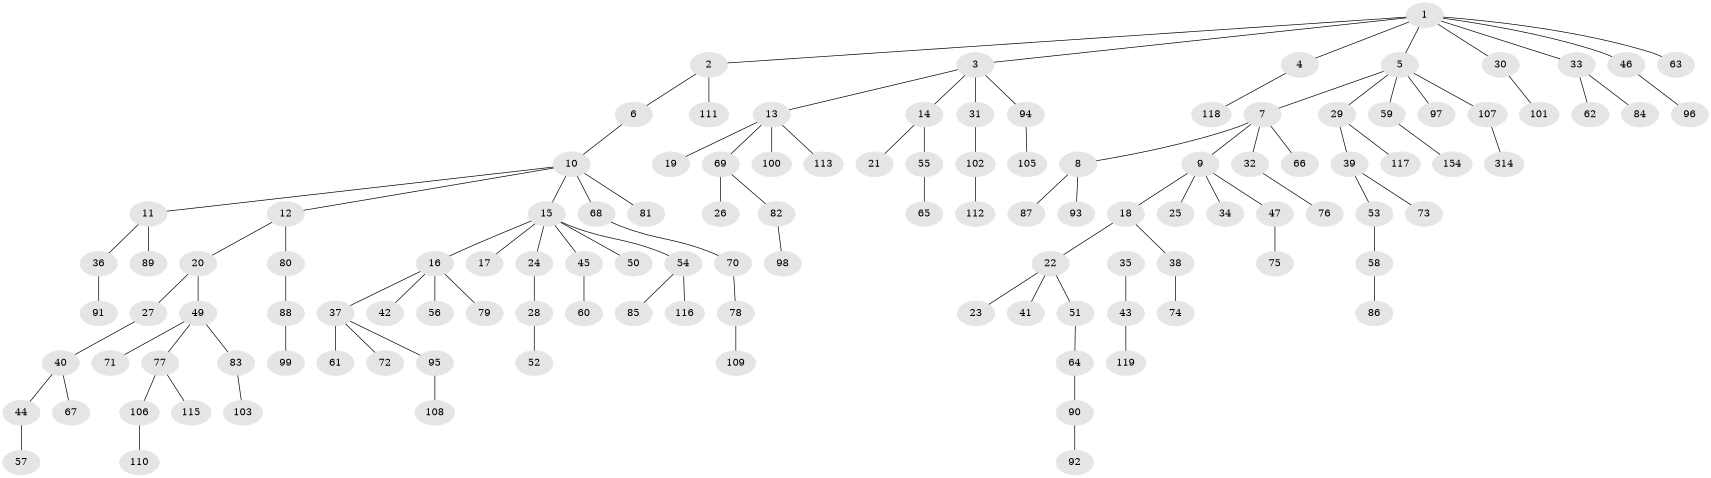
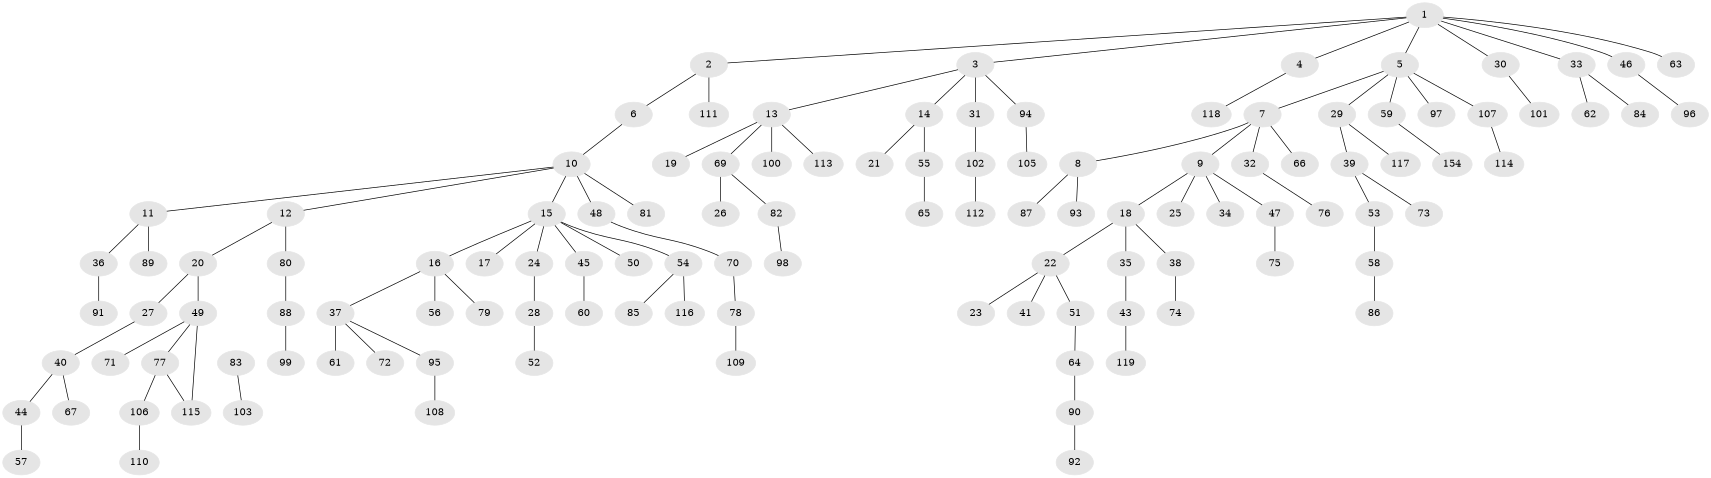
node "314": label "314" -> "114"
node "68": label "68" -> "48"
edge "18" -- "35": added
node "42": removed
edge "49" -- "83": now "49" -- "115"
